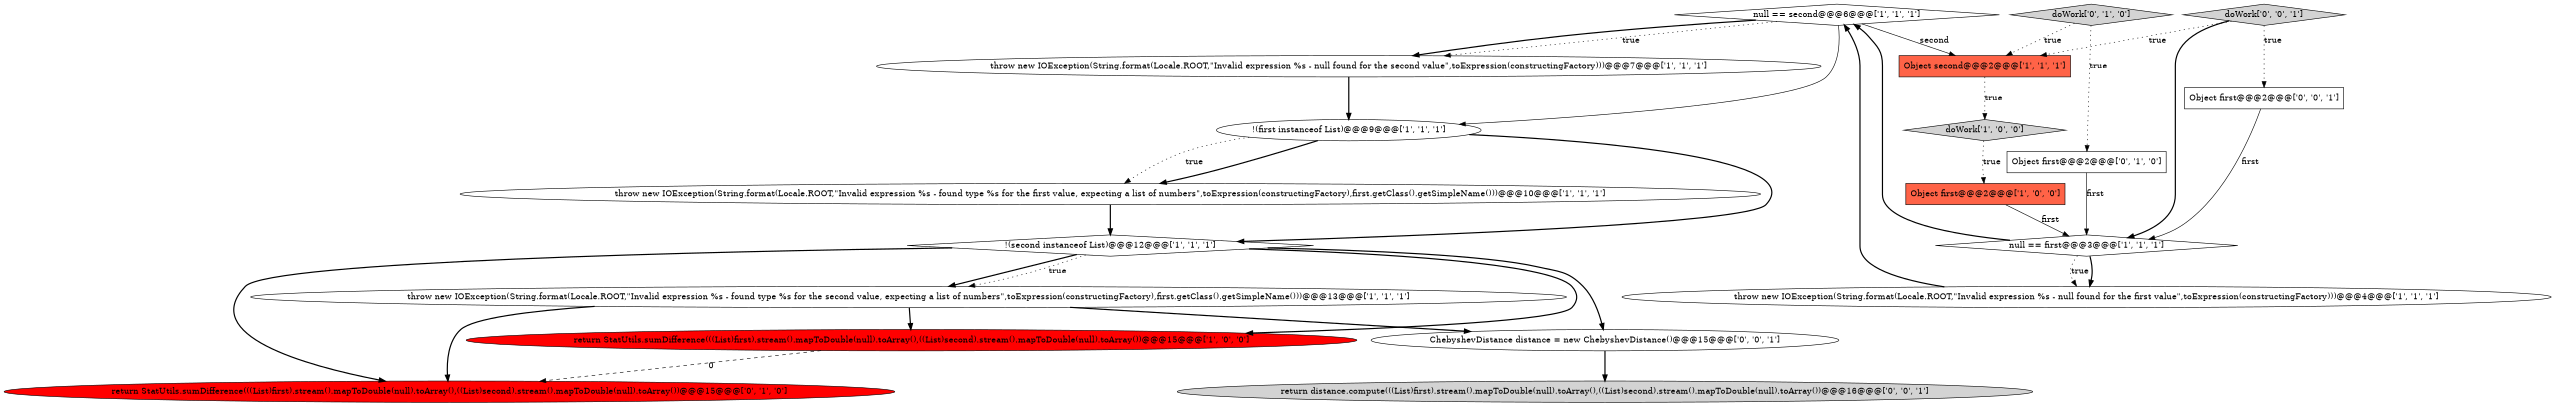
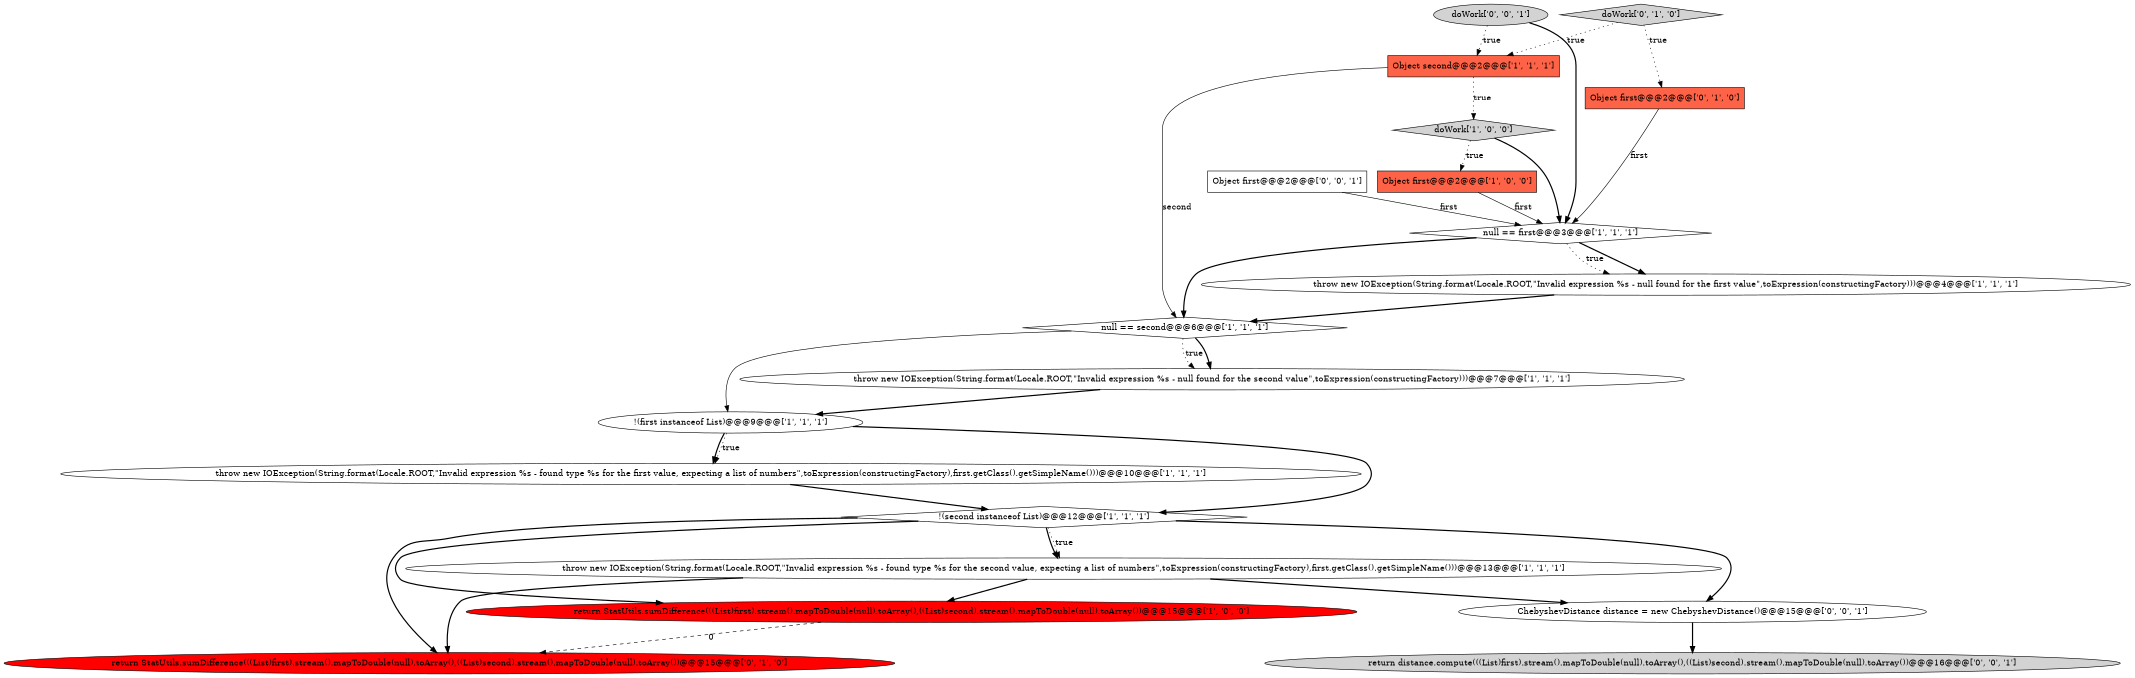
node "doWork['0', '0', '1']": shape diamond -> ellipse
edge "null == second@@@6@@@['1', '1', '1']" -> "Object second@@@2@@@['1', '1', '1']": reversed
edge "doWork['0', '0', '1']" -> "Object first@@@2@@@['0', '0', '1']": removed, label "true"
node "Object first@@@2@@@['0', '1', '0']": fillcolor white -> tomato
edge "doWork['1', '0', '0']" -> "null == first@@@3@@@['1', '1', '1']": added
